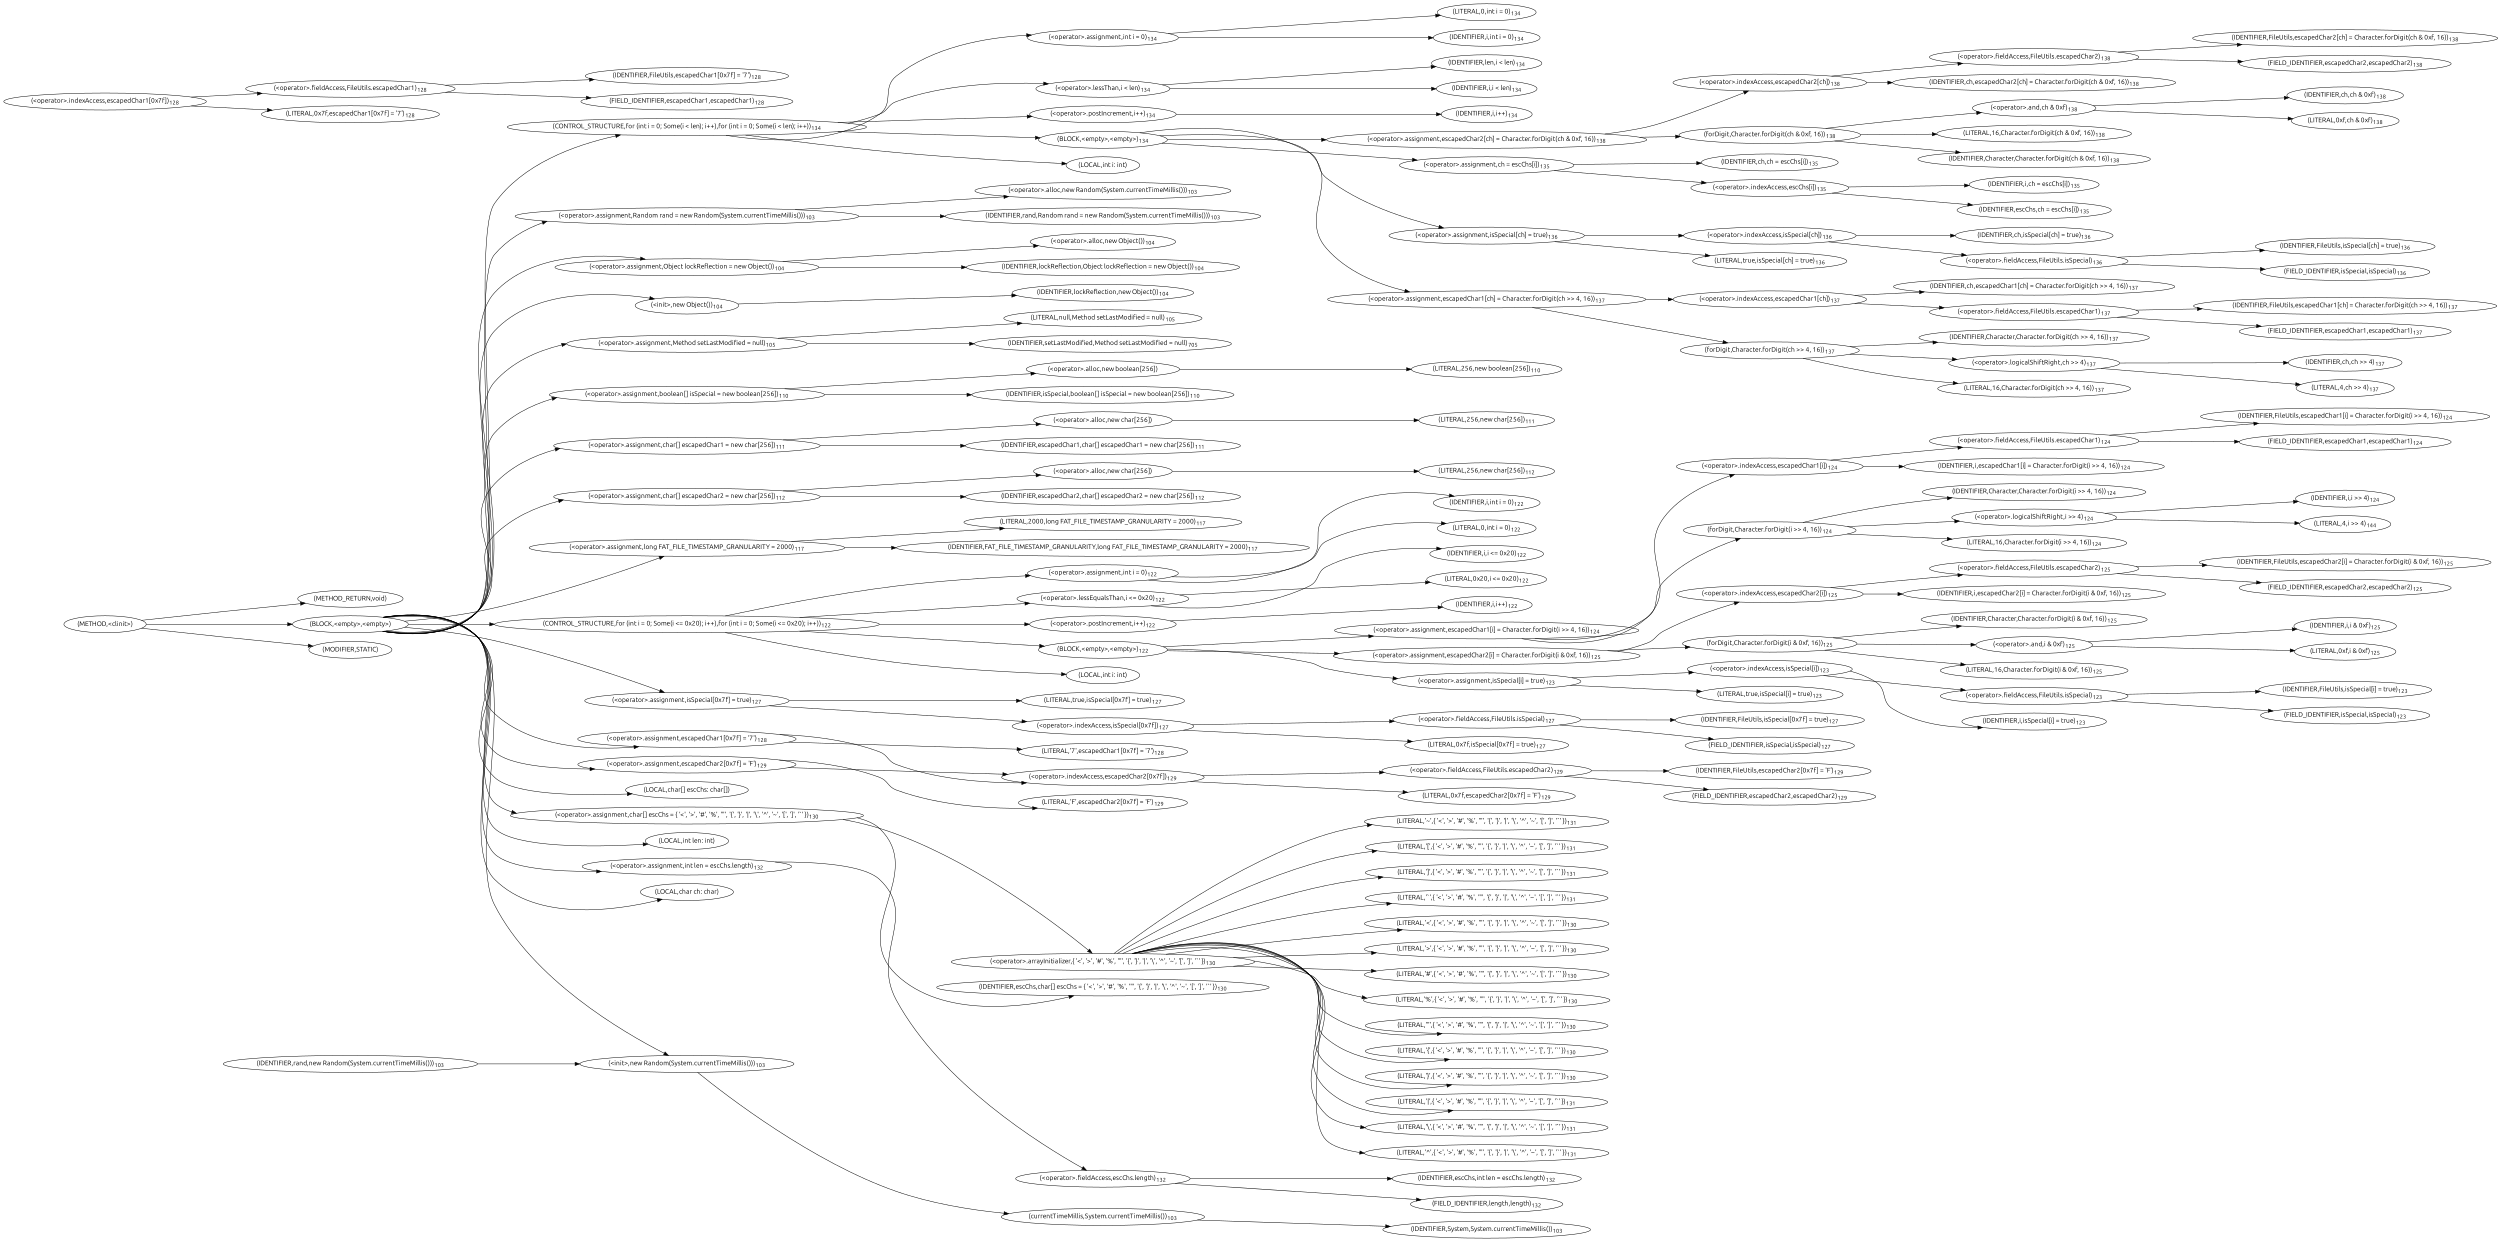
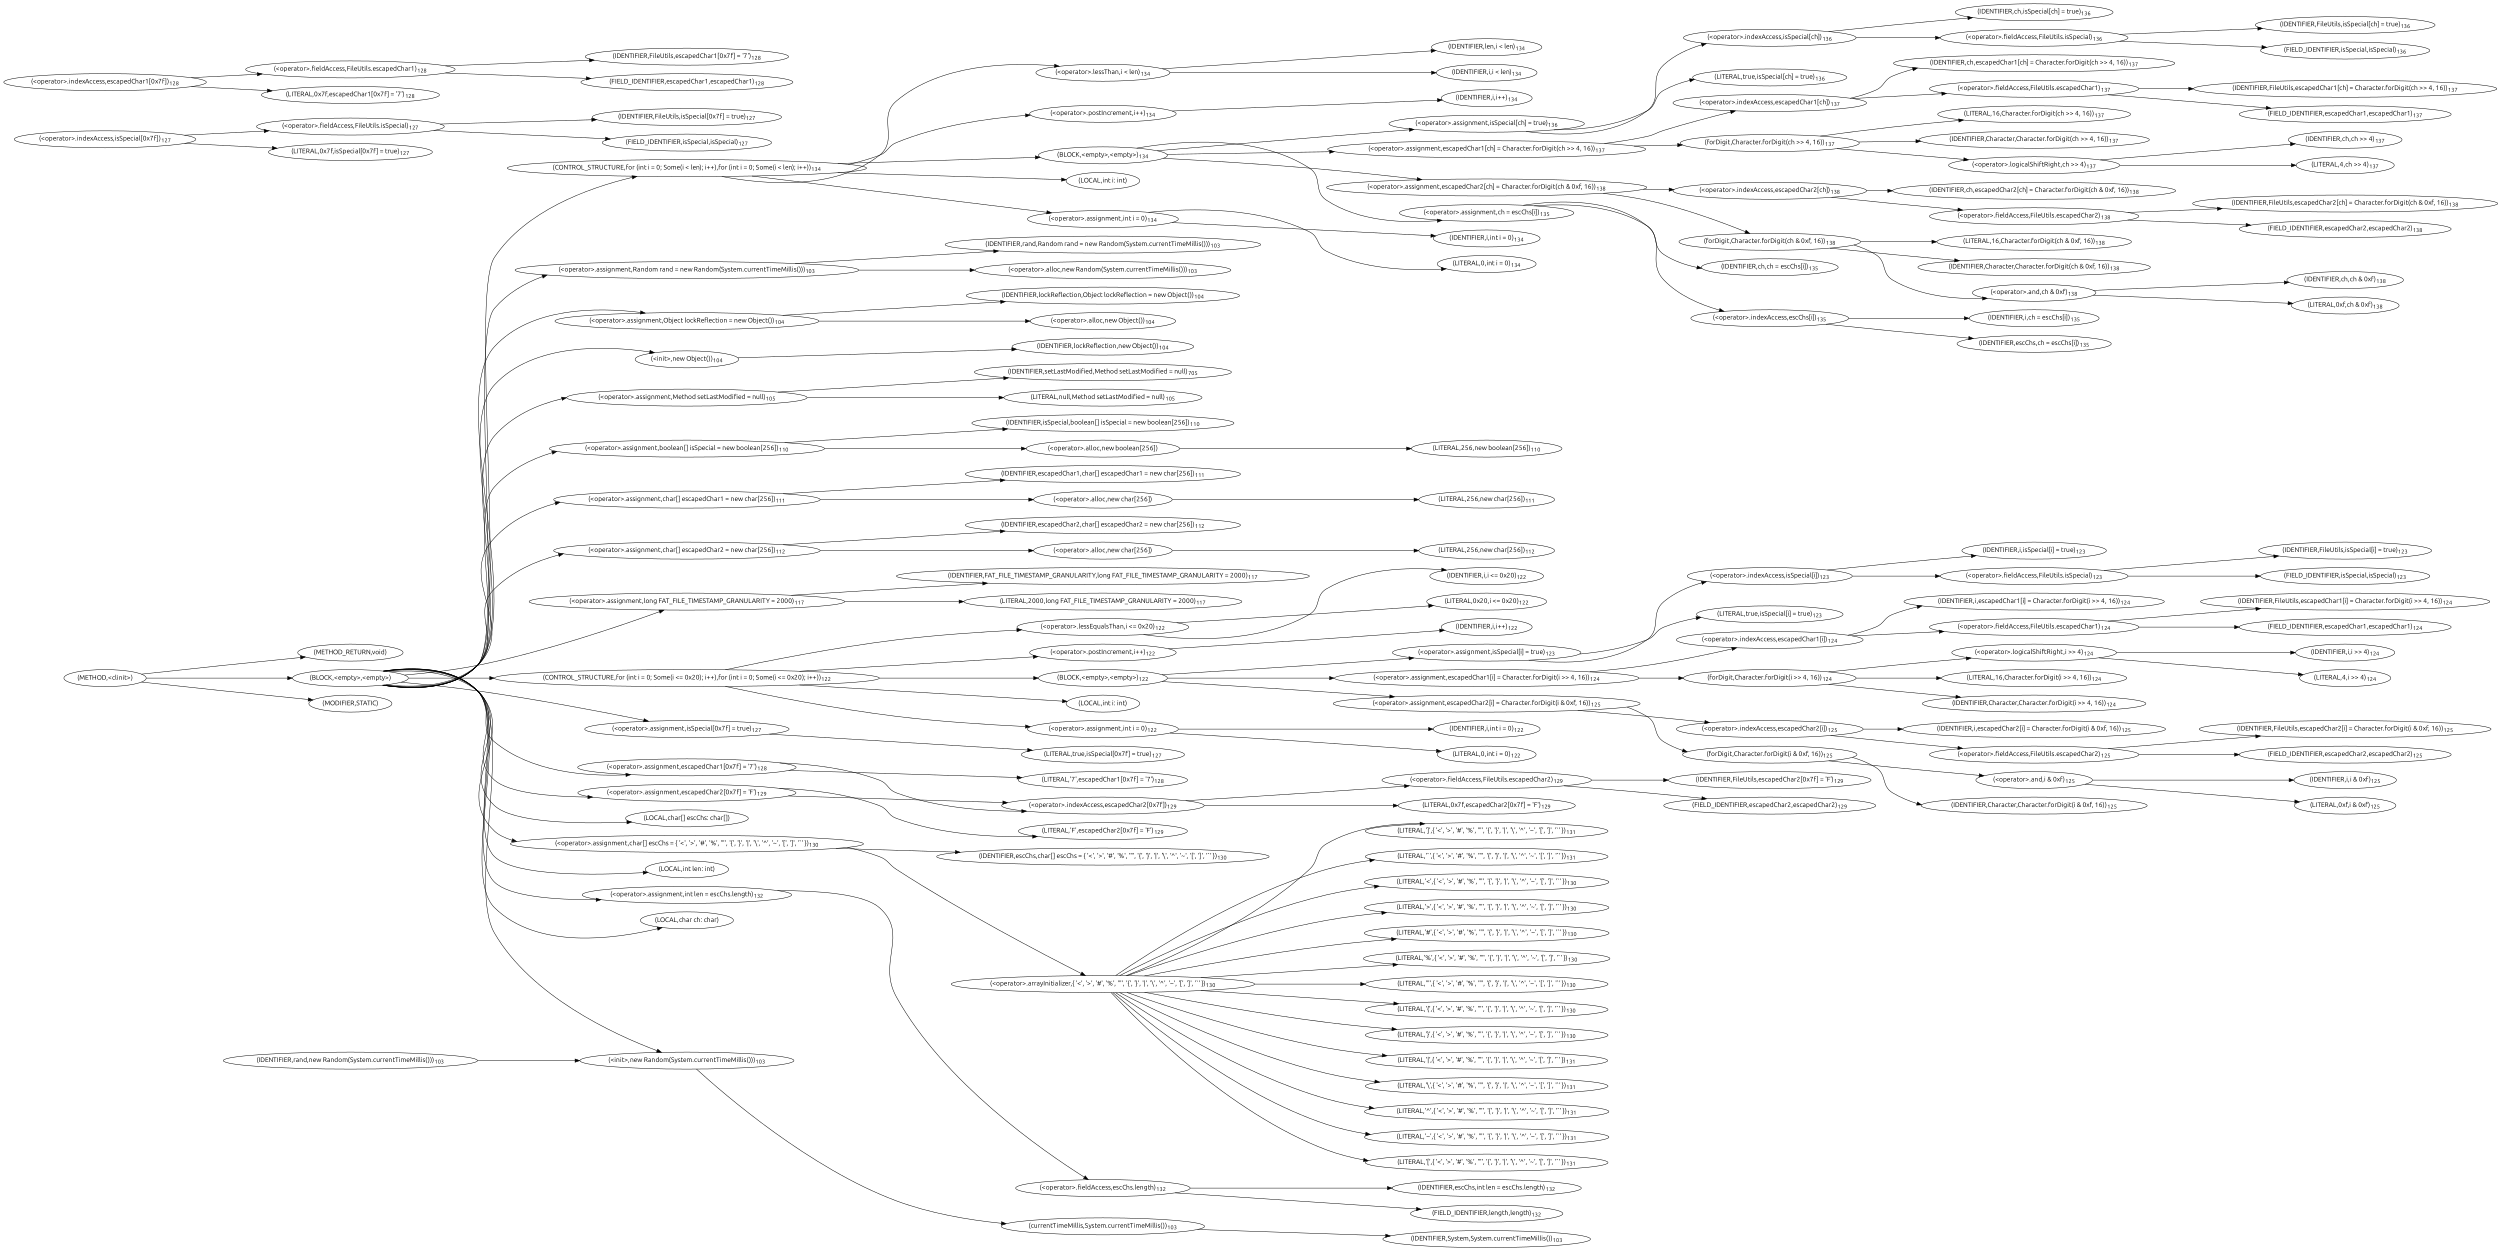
node "(LITERAL,4,i >> 4)": text "144" -> "124"
node "(LITERAL,16,Character.forDigit(i & 0xf, 16))": removed
edge "(<operator>.assignment,isSpecial[0x7f] = true)" -> "(<operator>.indexAccess,isSpecial[0x7f])": removed
